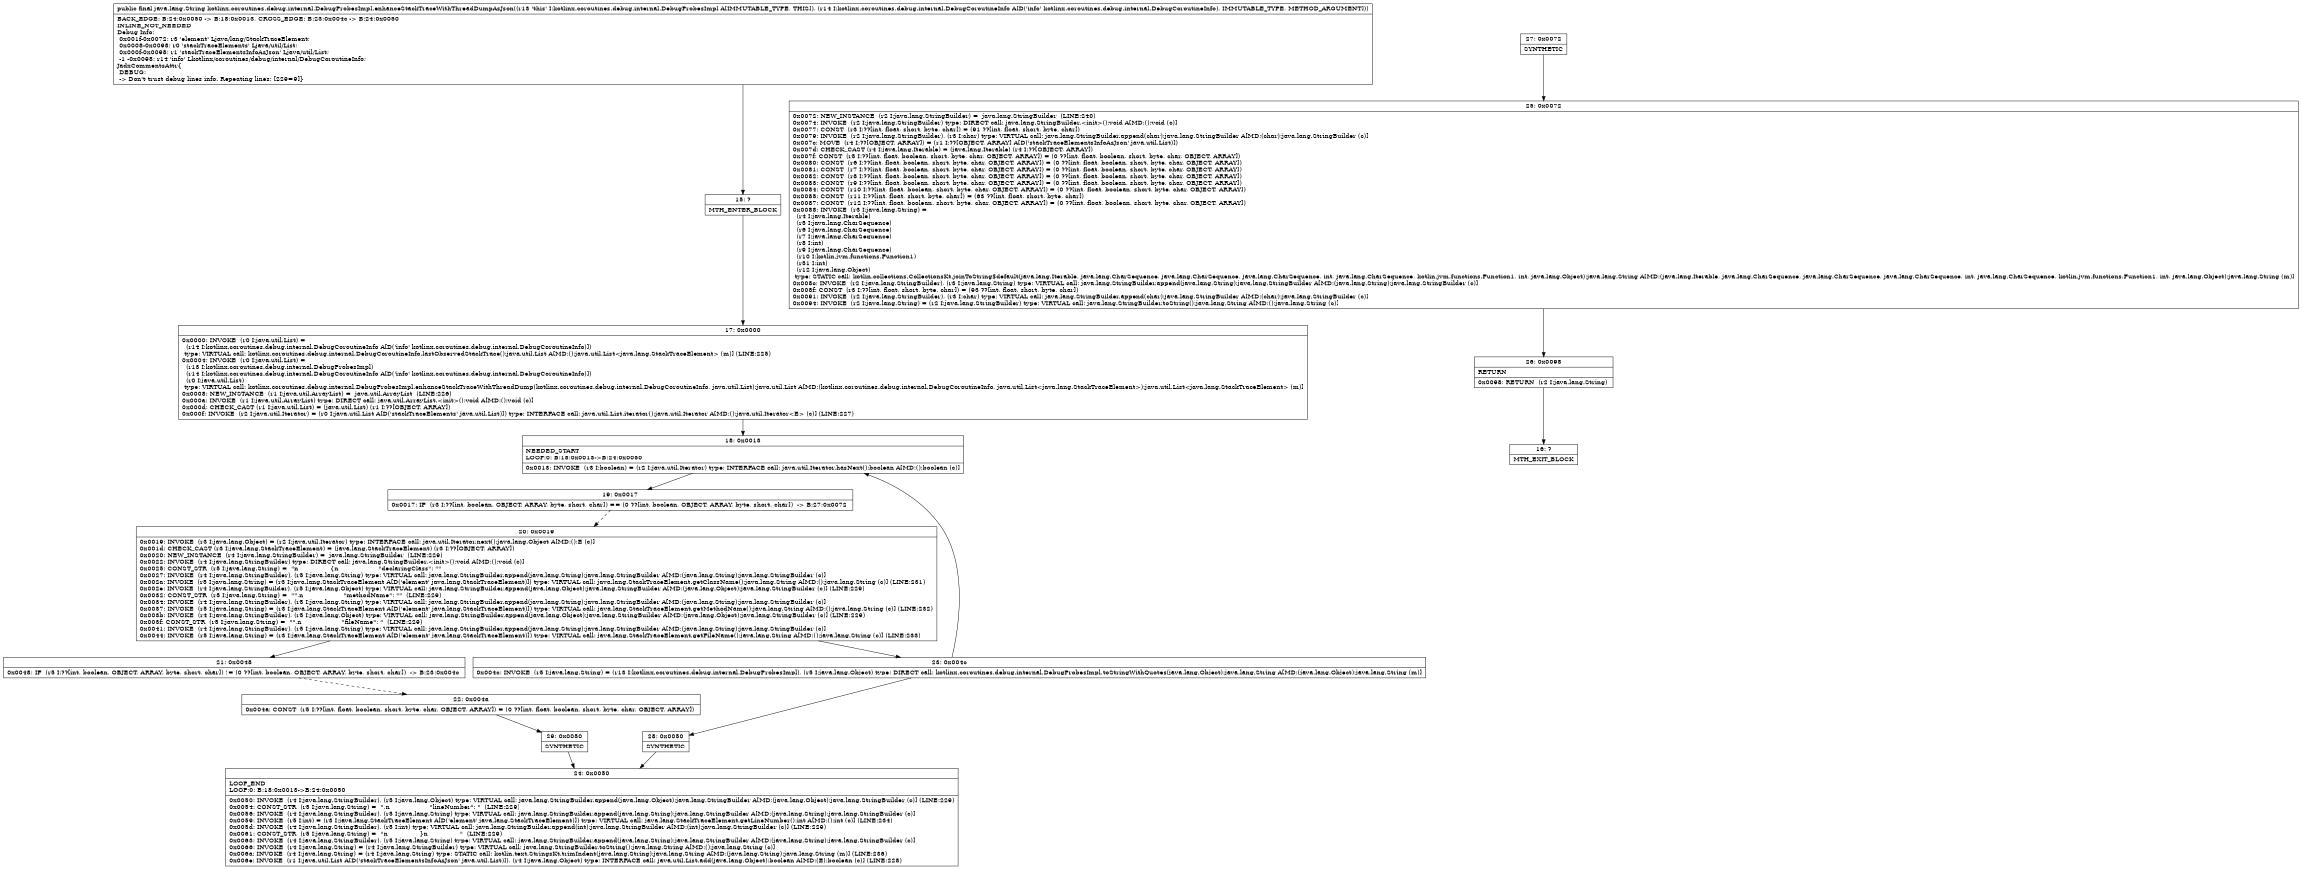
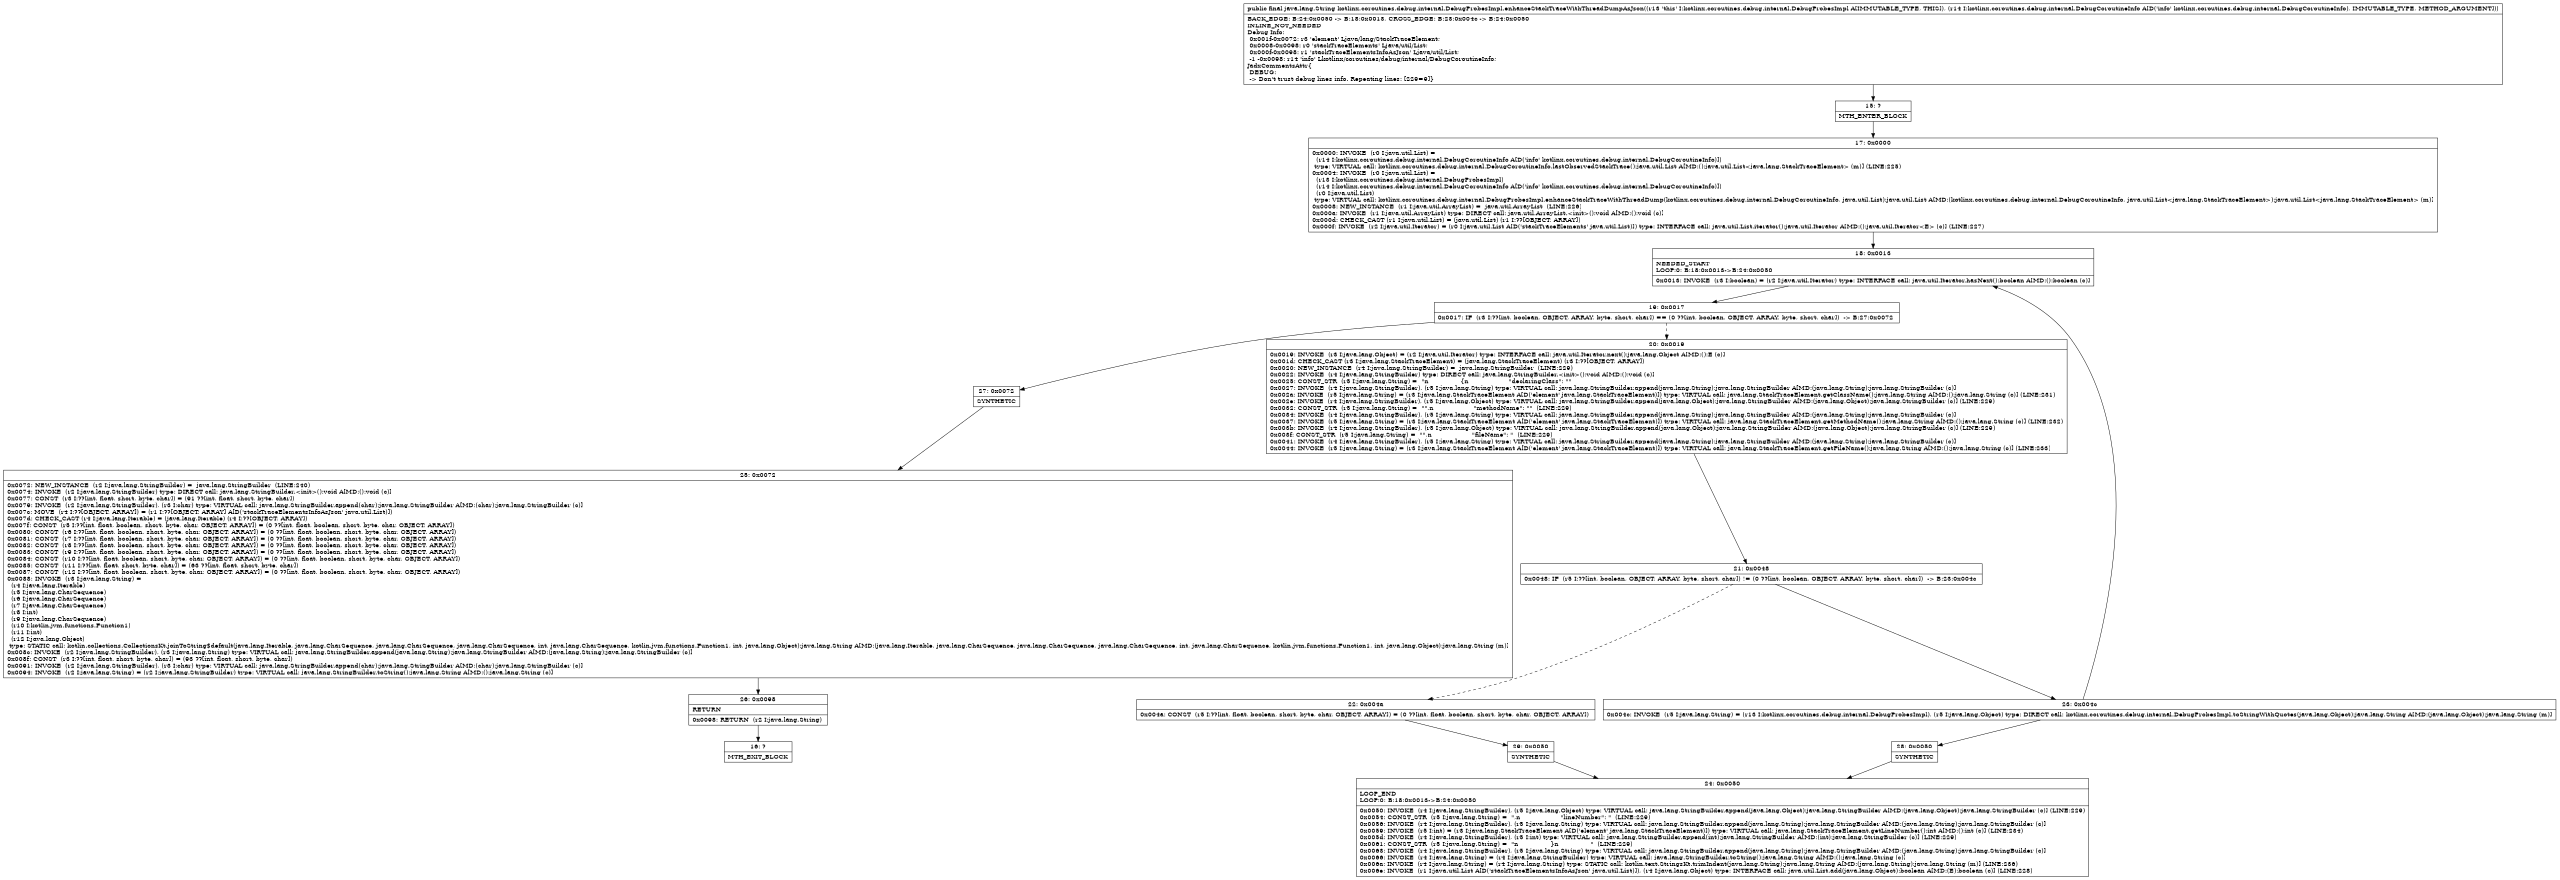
node "25: 0x0072": text "(r51 I:int)" -> "(r11 I:int)"
edge "19: 0x0017" -> "27: 0x0072": added
edge "20: 0x0019" -> "23: 0x004c": now "21: 0x0048" -> "23: 0x004c"
